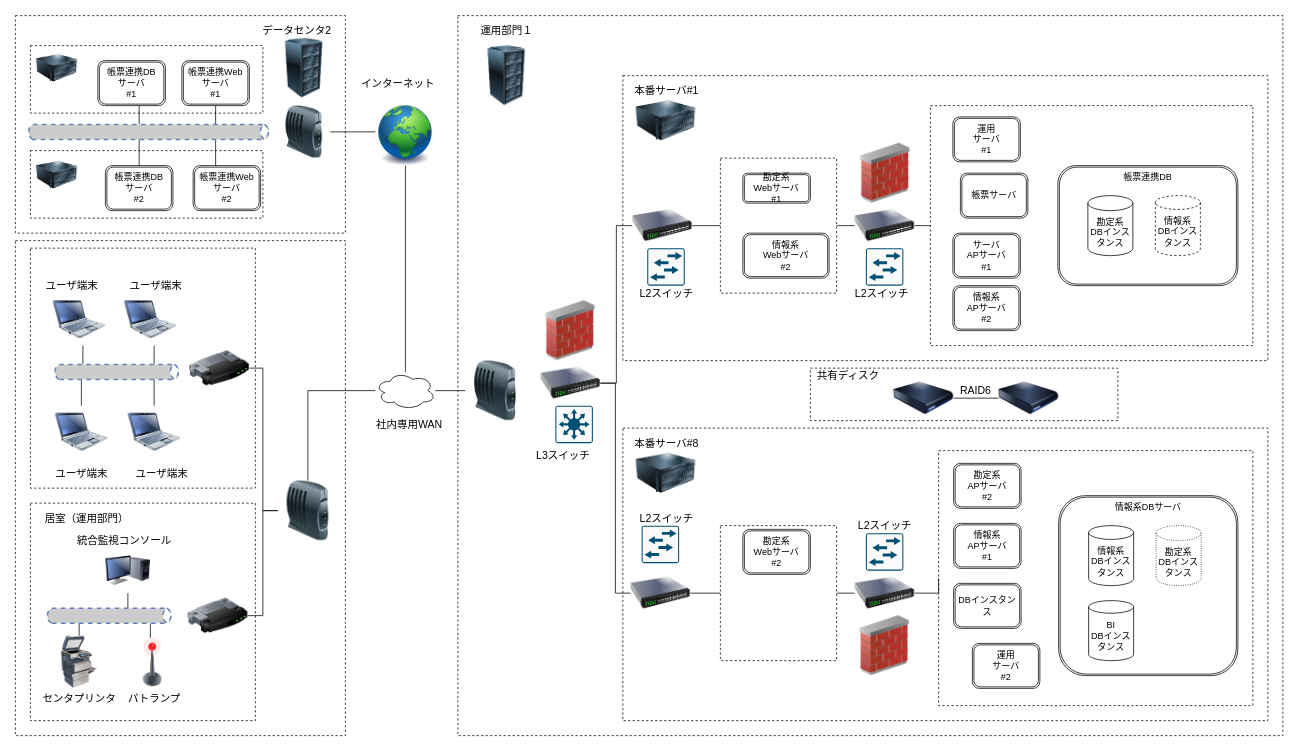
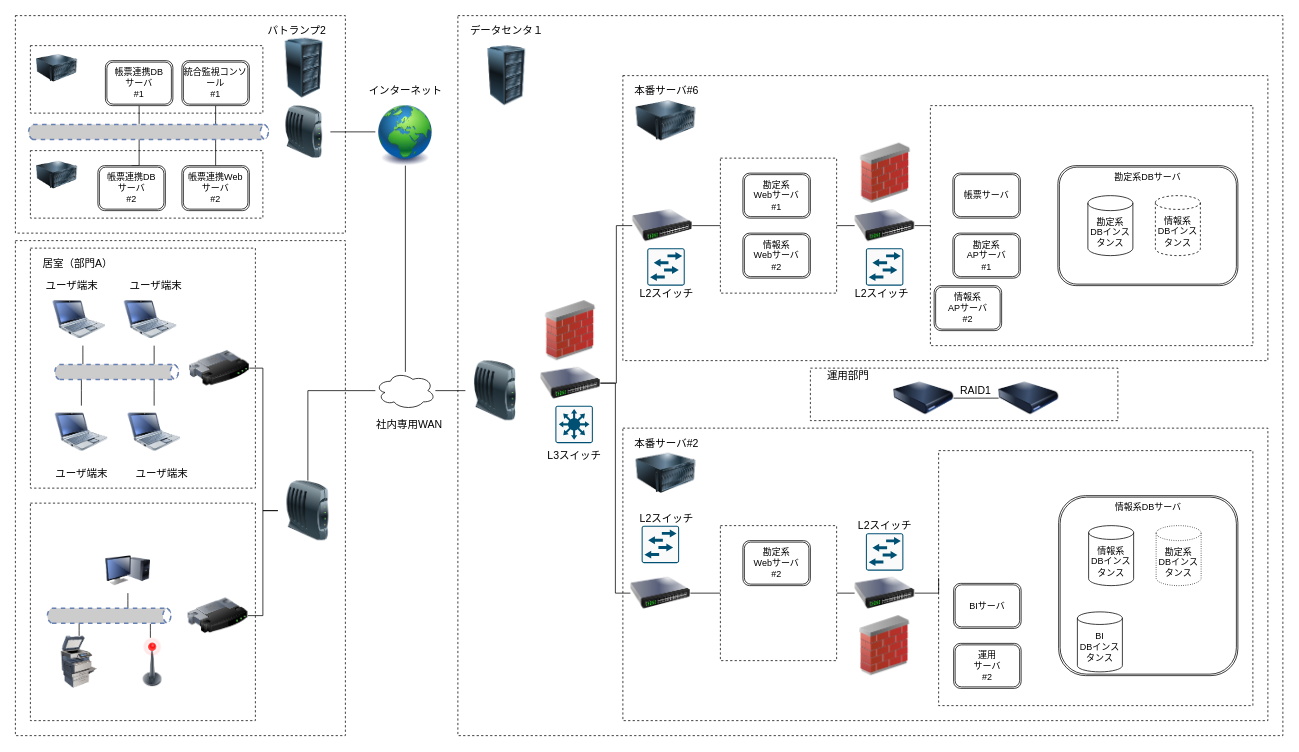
node "データセンタ2": label "データセンタ2" -> "パトランプ2"
node "運用部門１": label "運用部門１" -> "データセンタ１"
node "帳票連携DB サーバ #1": moved (132, 83) -> (139, 83)
node "帳票連携Webサーバ #1": label "帳票連携Webサーバ #1" -> "統合監視コンソール #1"
node "インターネット": moved (398, 83) -> (405, 90)
node "本番サーバ#1": label "本番サーバ#1" -> "本番サーバ#6"
node "運用 サーバ #1": removed
node "帳票連携DB": label "帳票連携DB" -> "勘定系DBサーバ"
node "帳票連携DB サーバ #2": moved (139, 188) -> (132, 188)
node "帳票連携Webサーバ #2": moved (227, 188) -> (216, 188)
node "勘定系 Webサーバ #1": size 68x30 -> 68x45
node "帳票サーバ": moved (994, 195) -> (987, 195)
node "情報系 Webサーバ #2": size 86x45 -> 68x45
node "サーバ APサーバ #1": label "サーバ APサーバ #1" -> "勘定系 APサーバ #1"
node "居室（部門A）": added
node "情報系 APサーバ #2": moved (987, 308) -> (968, 308)
node "共有ディスク": label "共有ディスク" -> "運用部門"
node "RAID6": label "RAID6" -> "RAID1"
node "本番サーバ#8": label "本番サーバ#8" -> "本番サーバ#2"
node "L3スイッチ": moved (563, 456) -> (574, 456)
node "勘定系 APサーバ #2": removed
node "居室（運用部門）": removed
node "統合監視コンソール": removed
node "情報系 APサーバ #1": removed
node "勘定系 Webサーバ #2": moved (777, 552) -> (777, 563)
node "DBインスタンス": label "DBインスタンス" -> "BIサーバ"
node "BI DBインスタンス": moved (1111, 630) -> (1100, 642)
node "運用 サーバ #2": moved (1006, 666) -> (987, 666)
node "センタプリンタ": removed
node "パトランプ": removed
